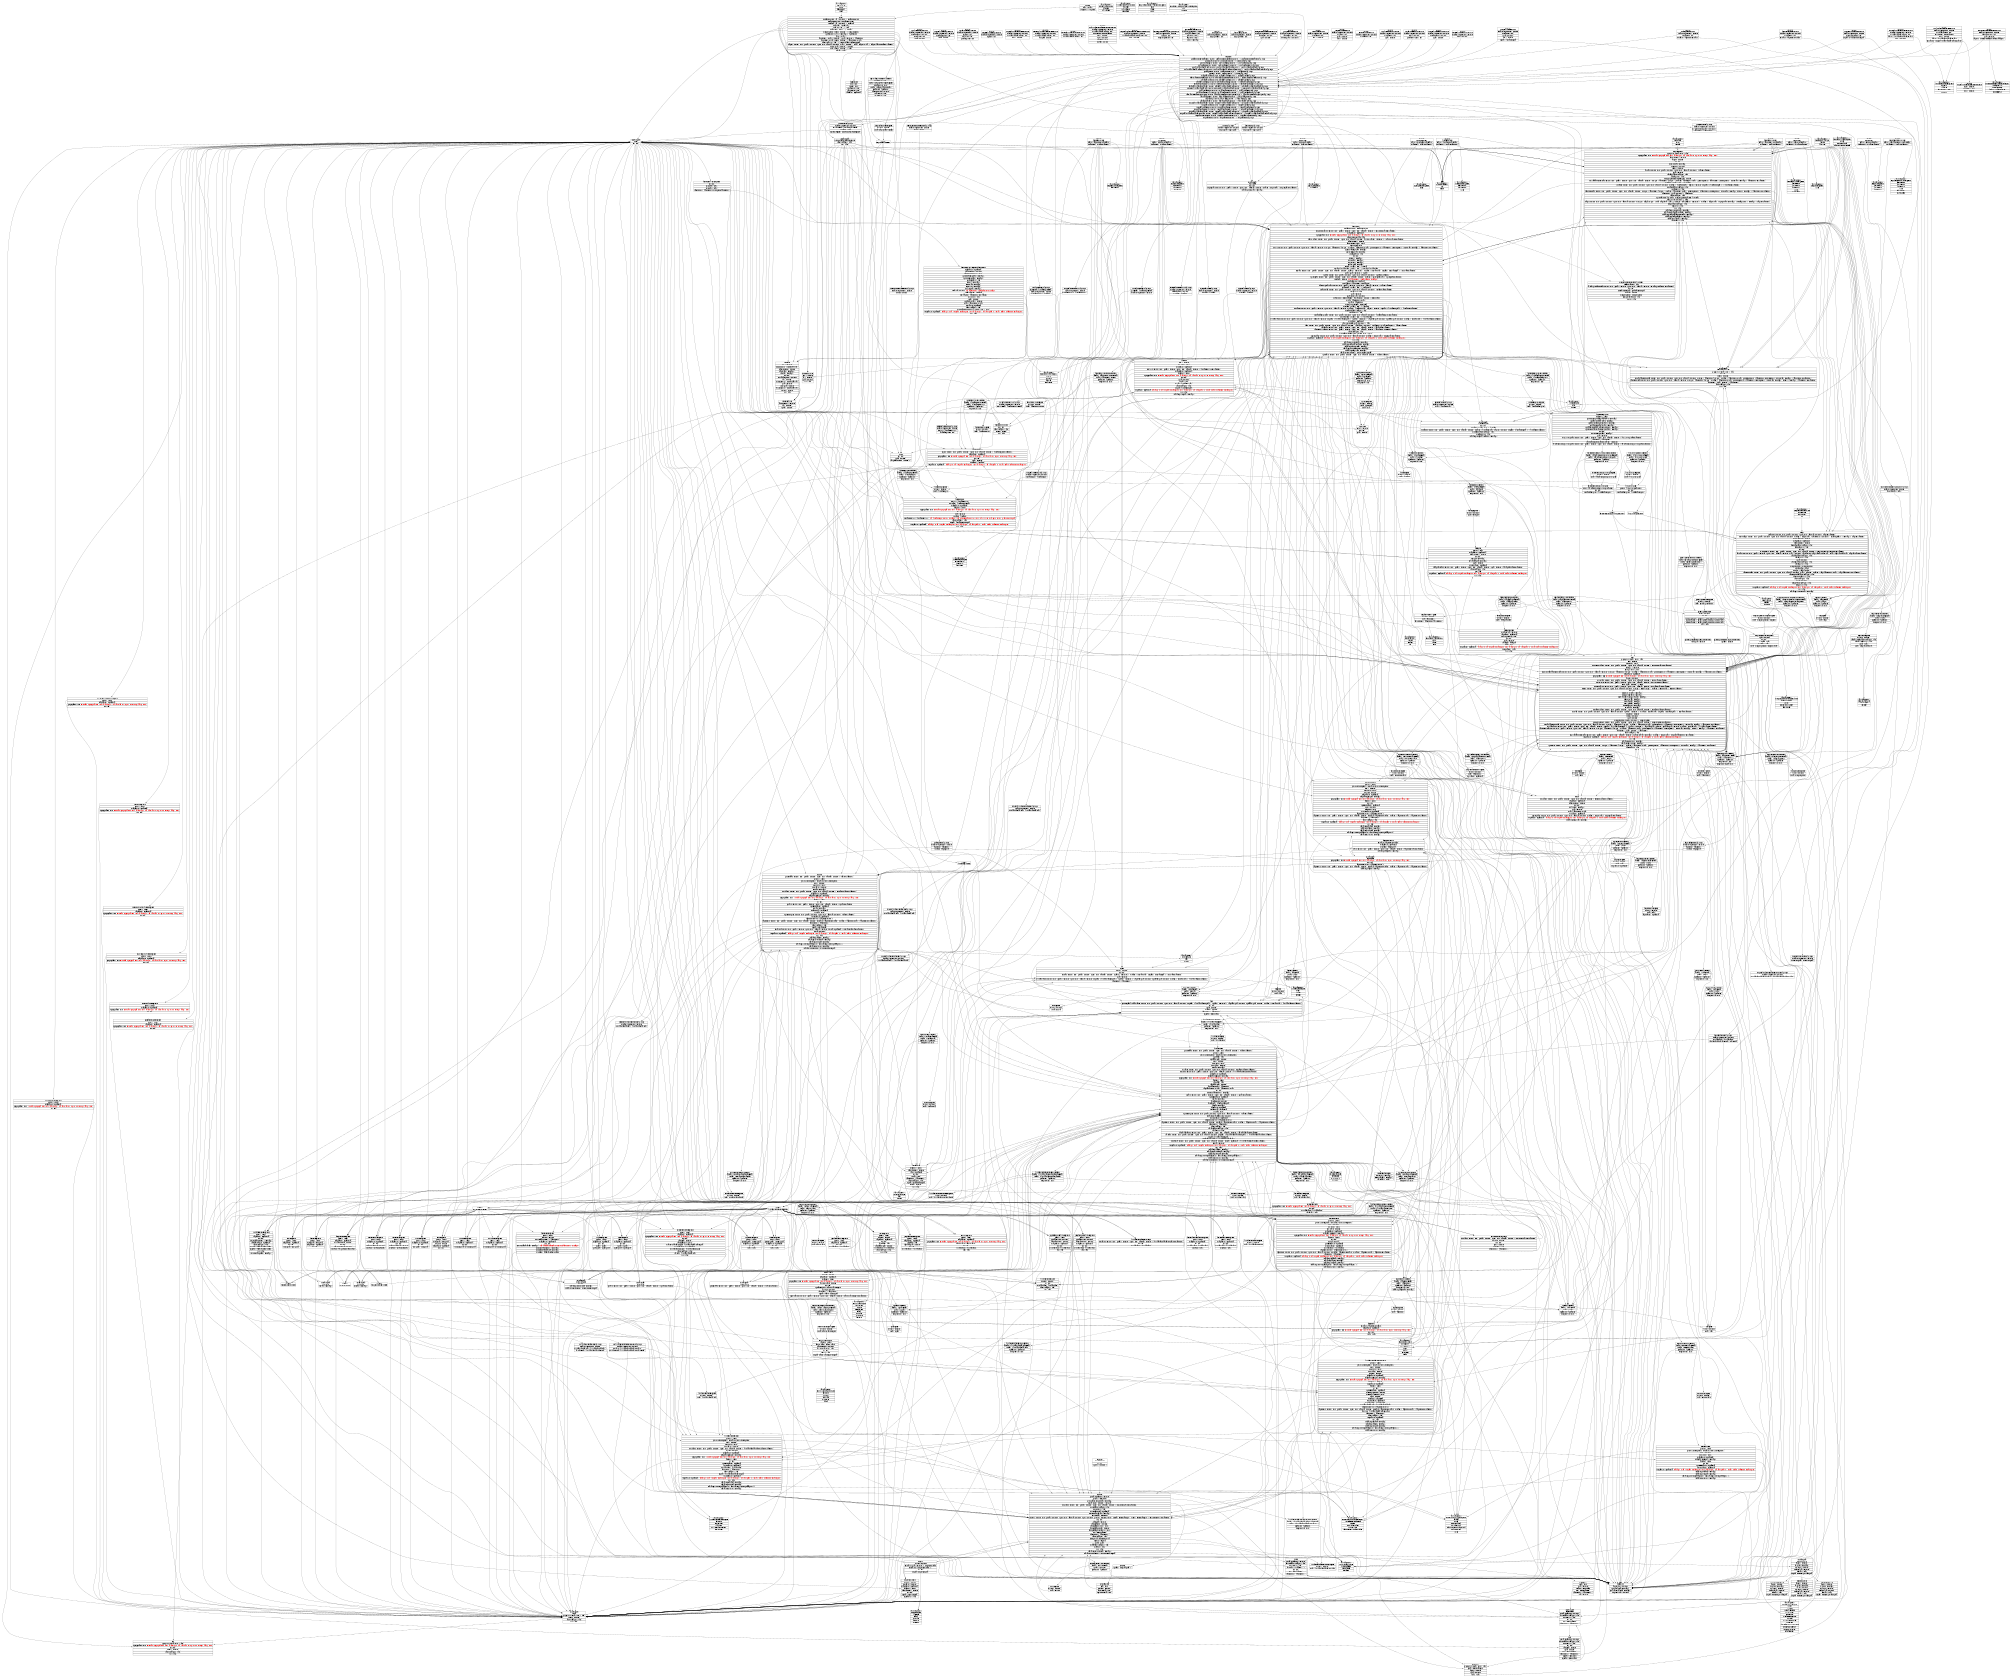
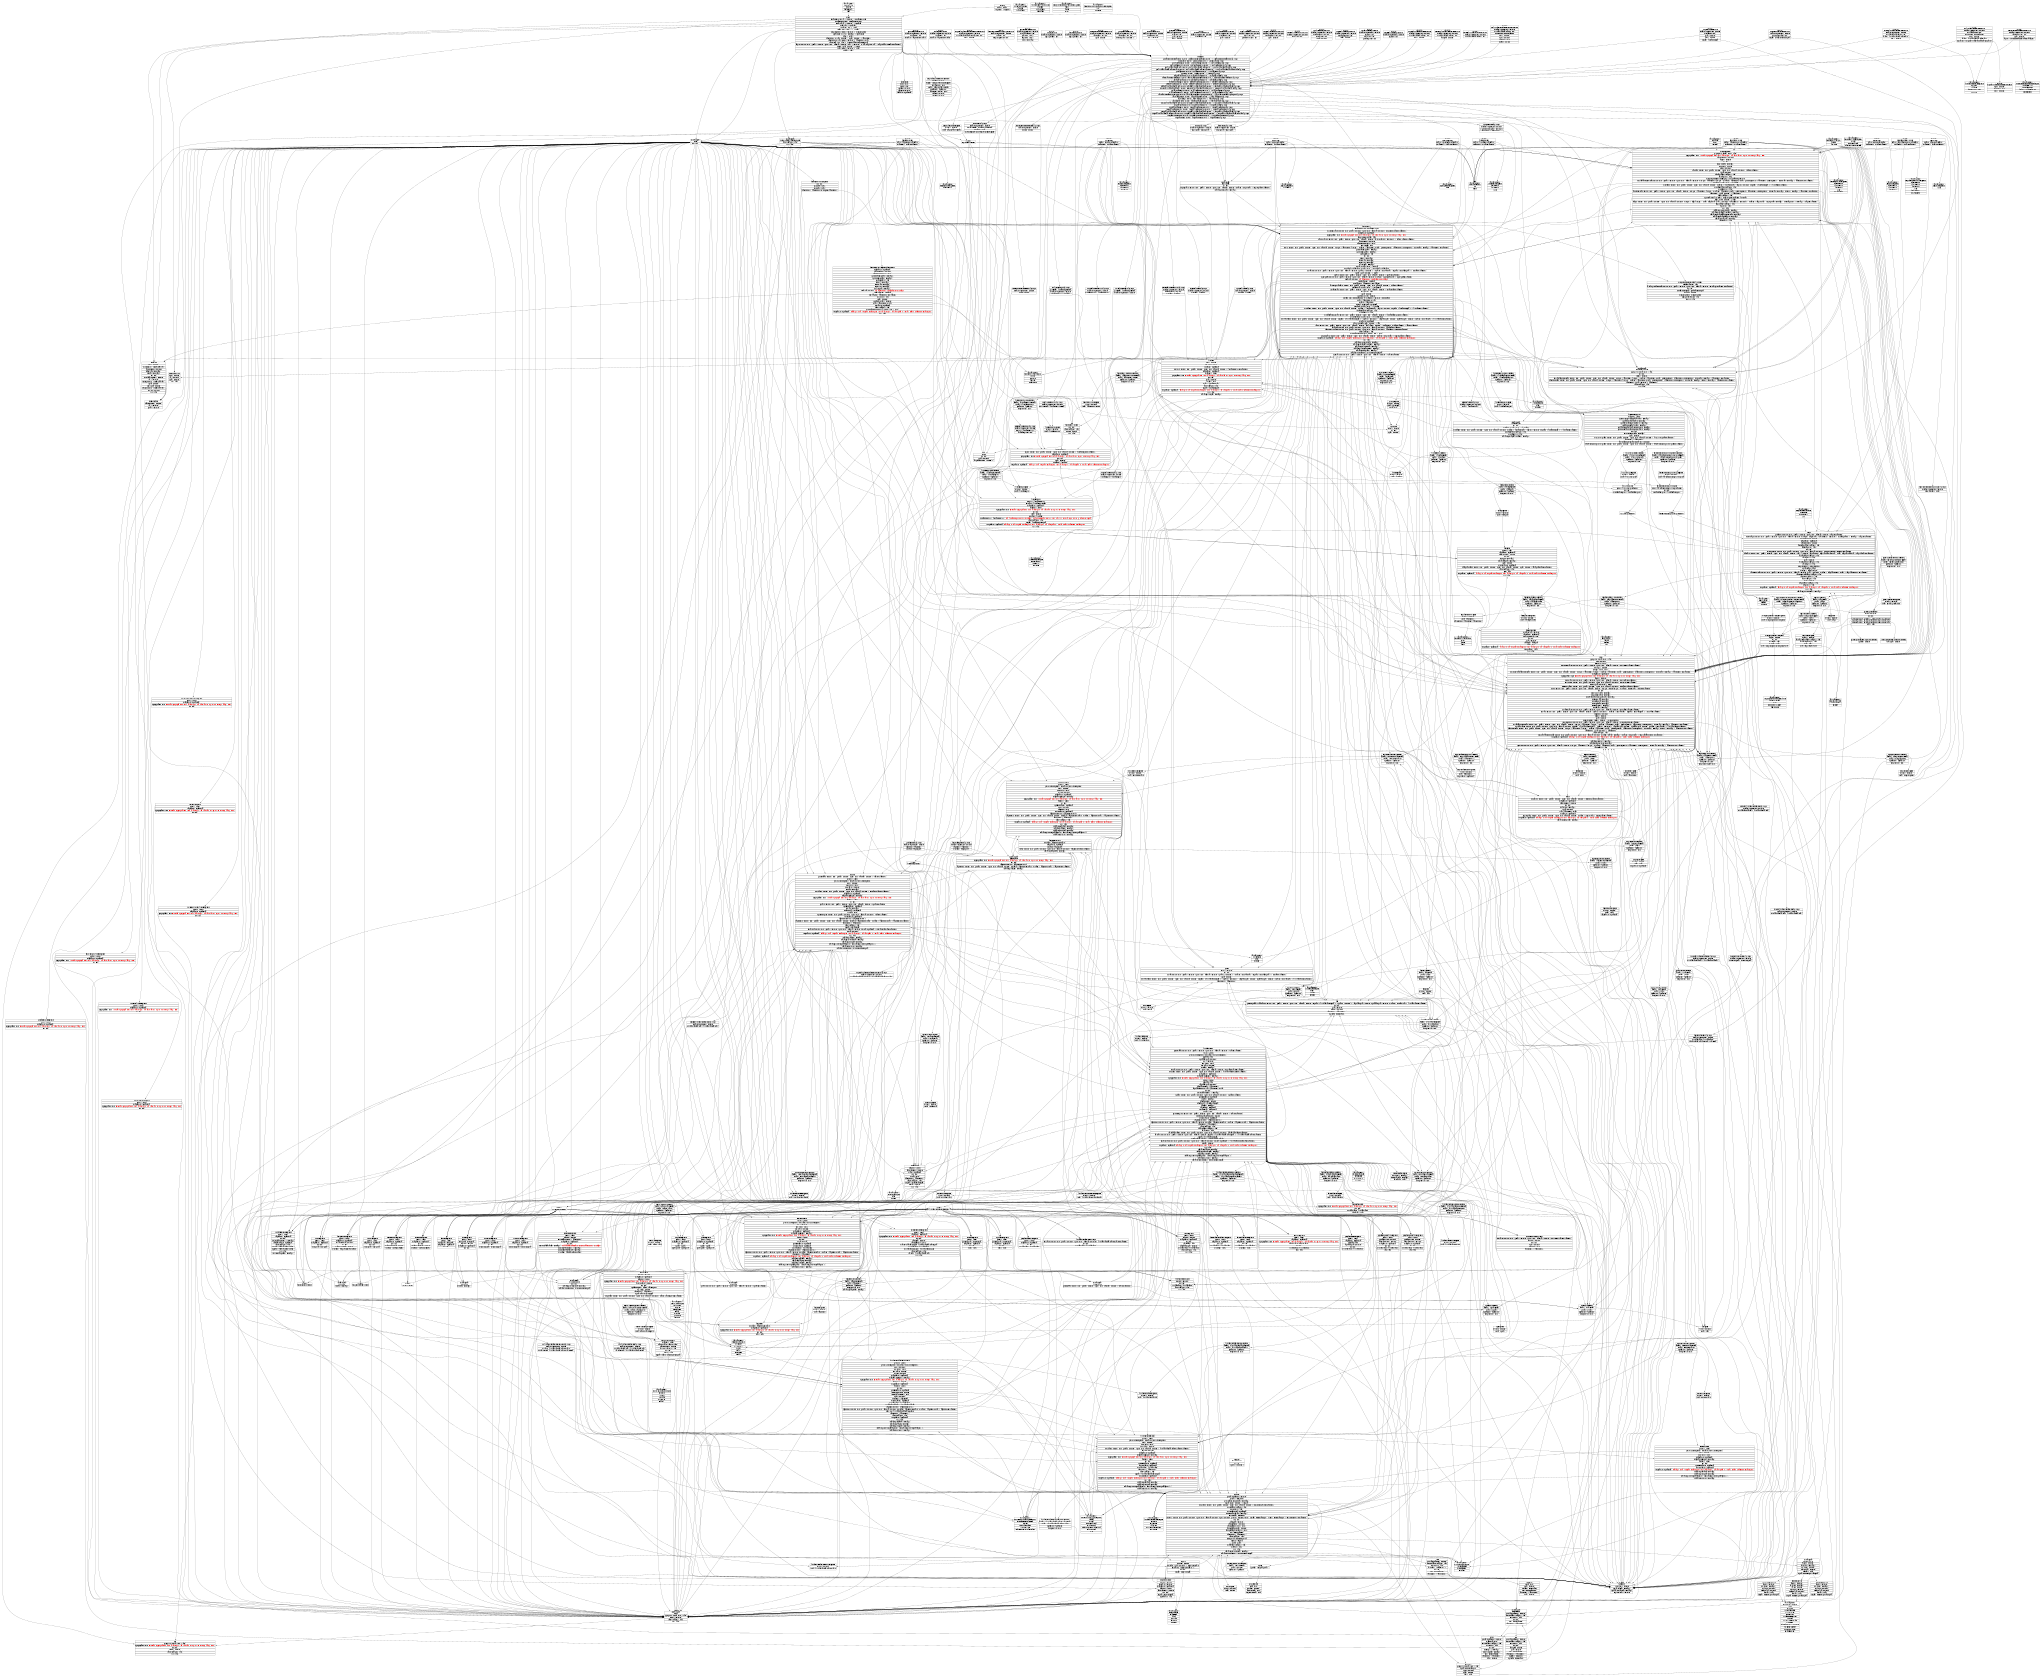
node "Organization": text "organizationBillingEmail: String" -> "organizationBillingEmail: AddProjectCardInput"
node "Blob": added
